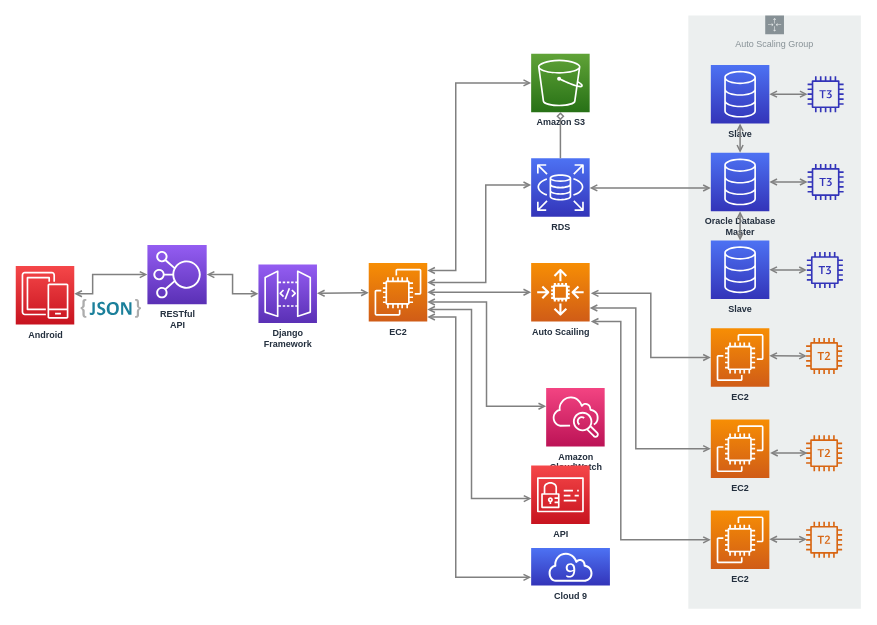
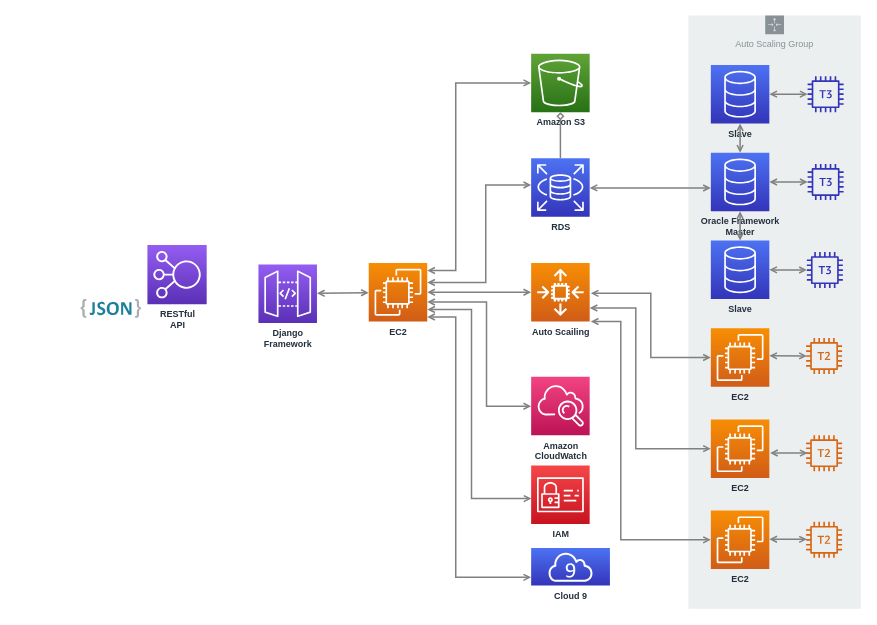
node "Oracle Database Master": label "Oracle Database Master" -> "Oracle Framework Master"
edge "RESTful API" -- "Android": removed
edge "RESTful API" -- "Django Framework": removed
node "Android": removed
node "Amazon CloudWatch": moved (575, 417) -> (560, 406)
node "API": label "API" -> "IAM"
